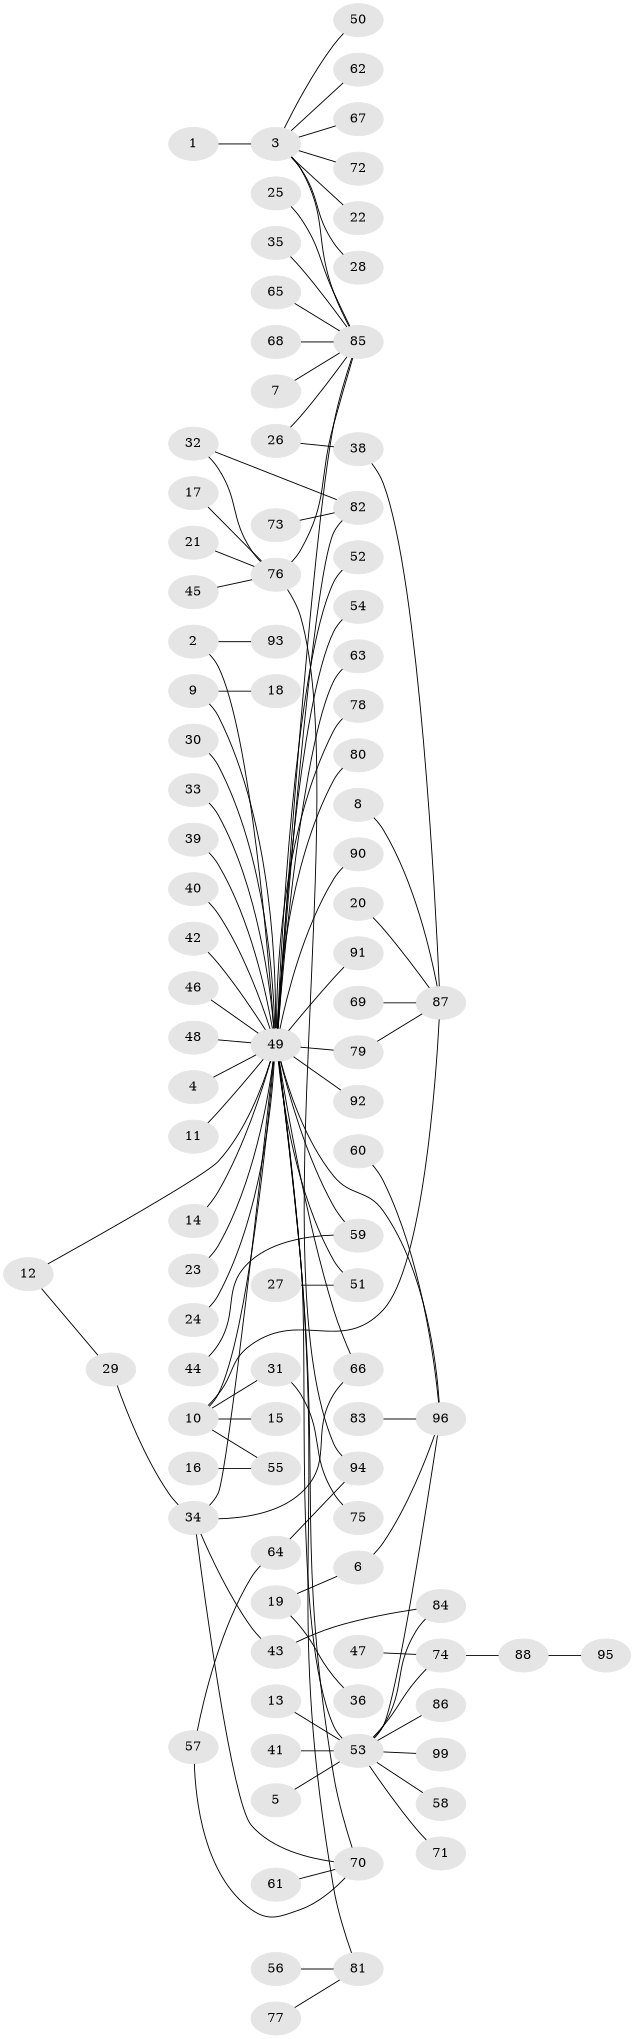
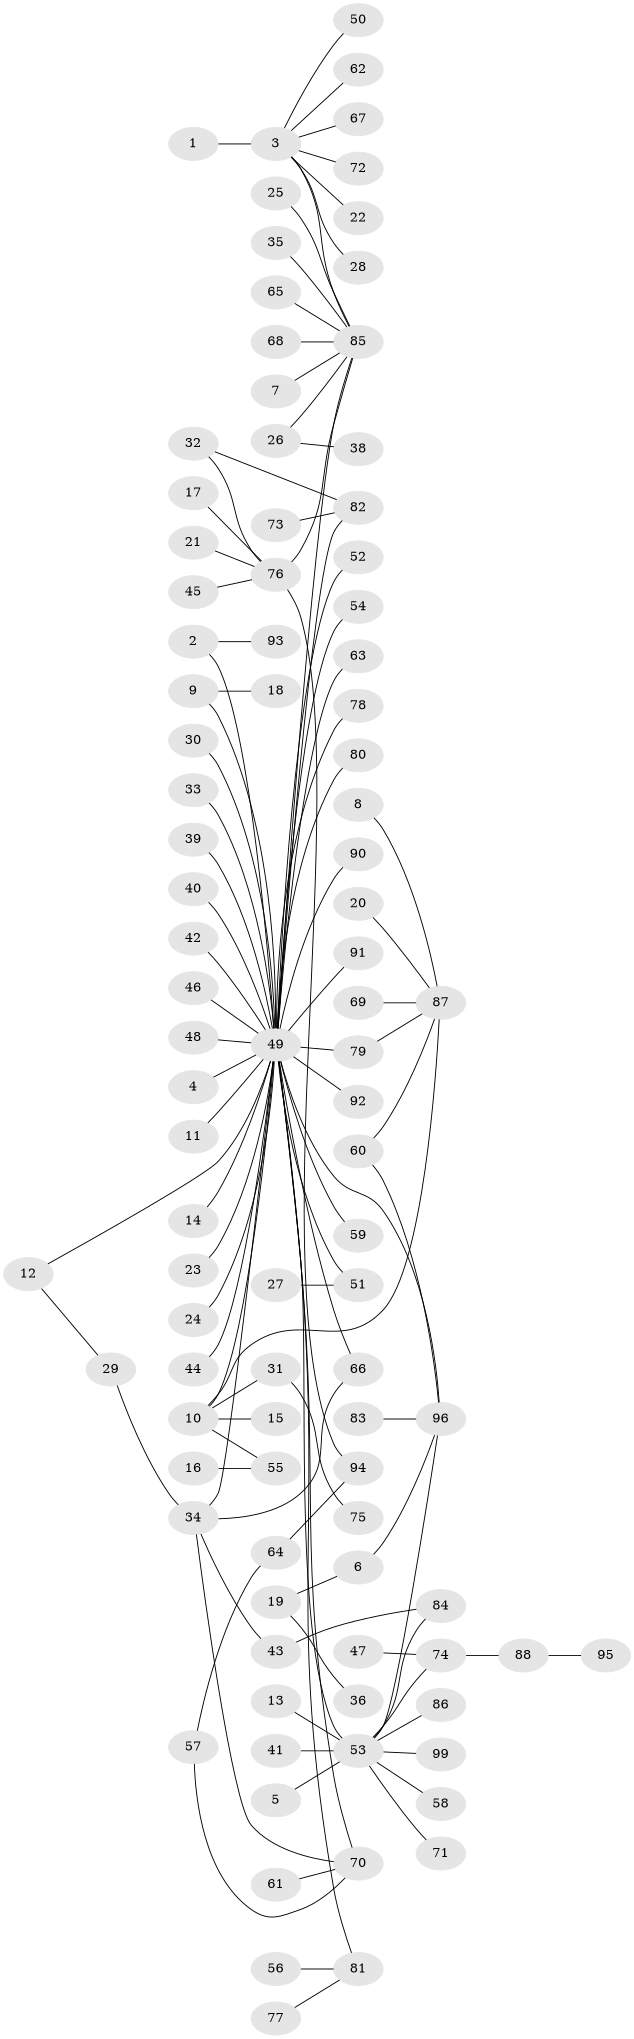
edge "38" -- "87": now "60" -- "87"
edge "59" -- "44": now "49" -- "44"
